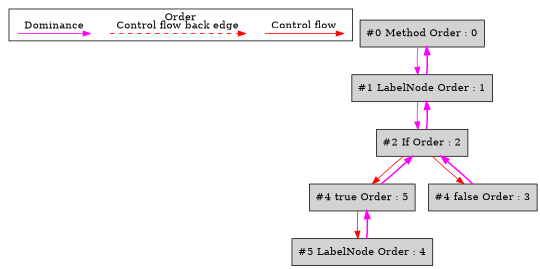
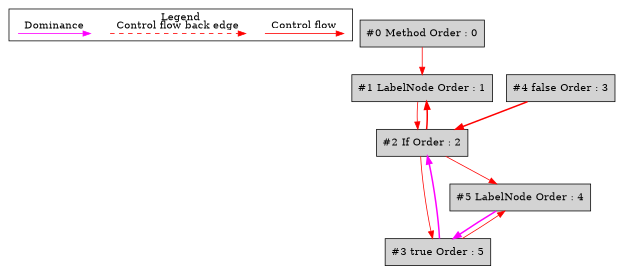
cluster "Order": label "Order" -> "Legend"
edge "#0 Method Order : 0" -> "#1 LabelNode Order : 1": color fuchsia -> red
edge "#1 LabelNode Order : 1" -> "#0 Method Order : 0": removed
edge "#1 LabelNode Order : 1" -> "#2 If Order : 2": color fuchsia -> red
edge "#2 If Order : 2" -> "#1 LabelNode Order : 1": color fuchsia -> red
edge "#2 If Order : 2" -> "#4 false Order : 3": now "#2 If Order : 2" -> "#5 LabelNode Order : 4"
edge "#4 false Order : 3" -> "#2 If Order : 2": color fuchsia -> red
node "#4 true Order : 5": label "#4 true Order : 5" -> "#3 true Order : 5"
